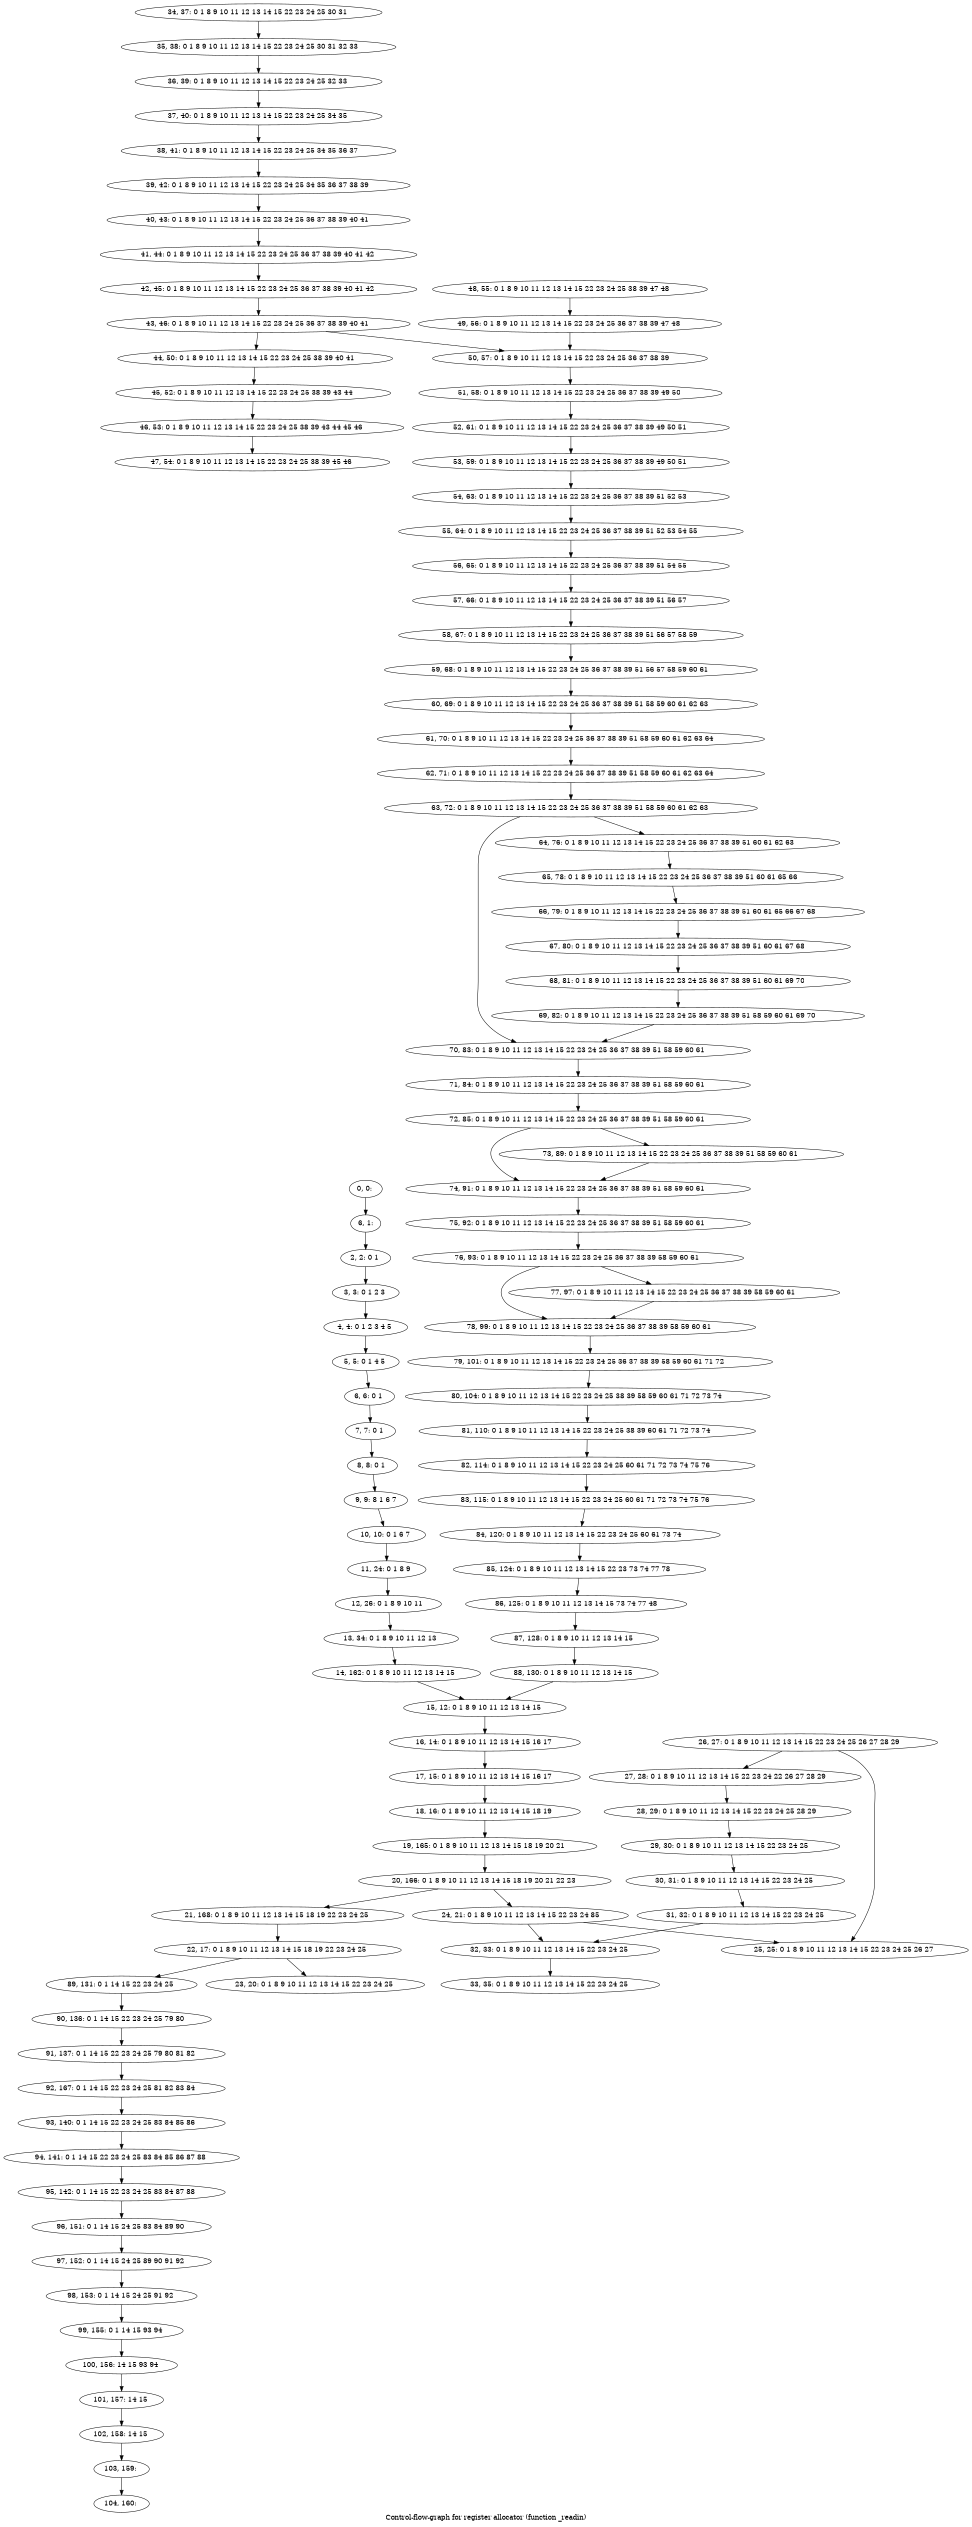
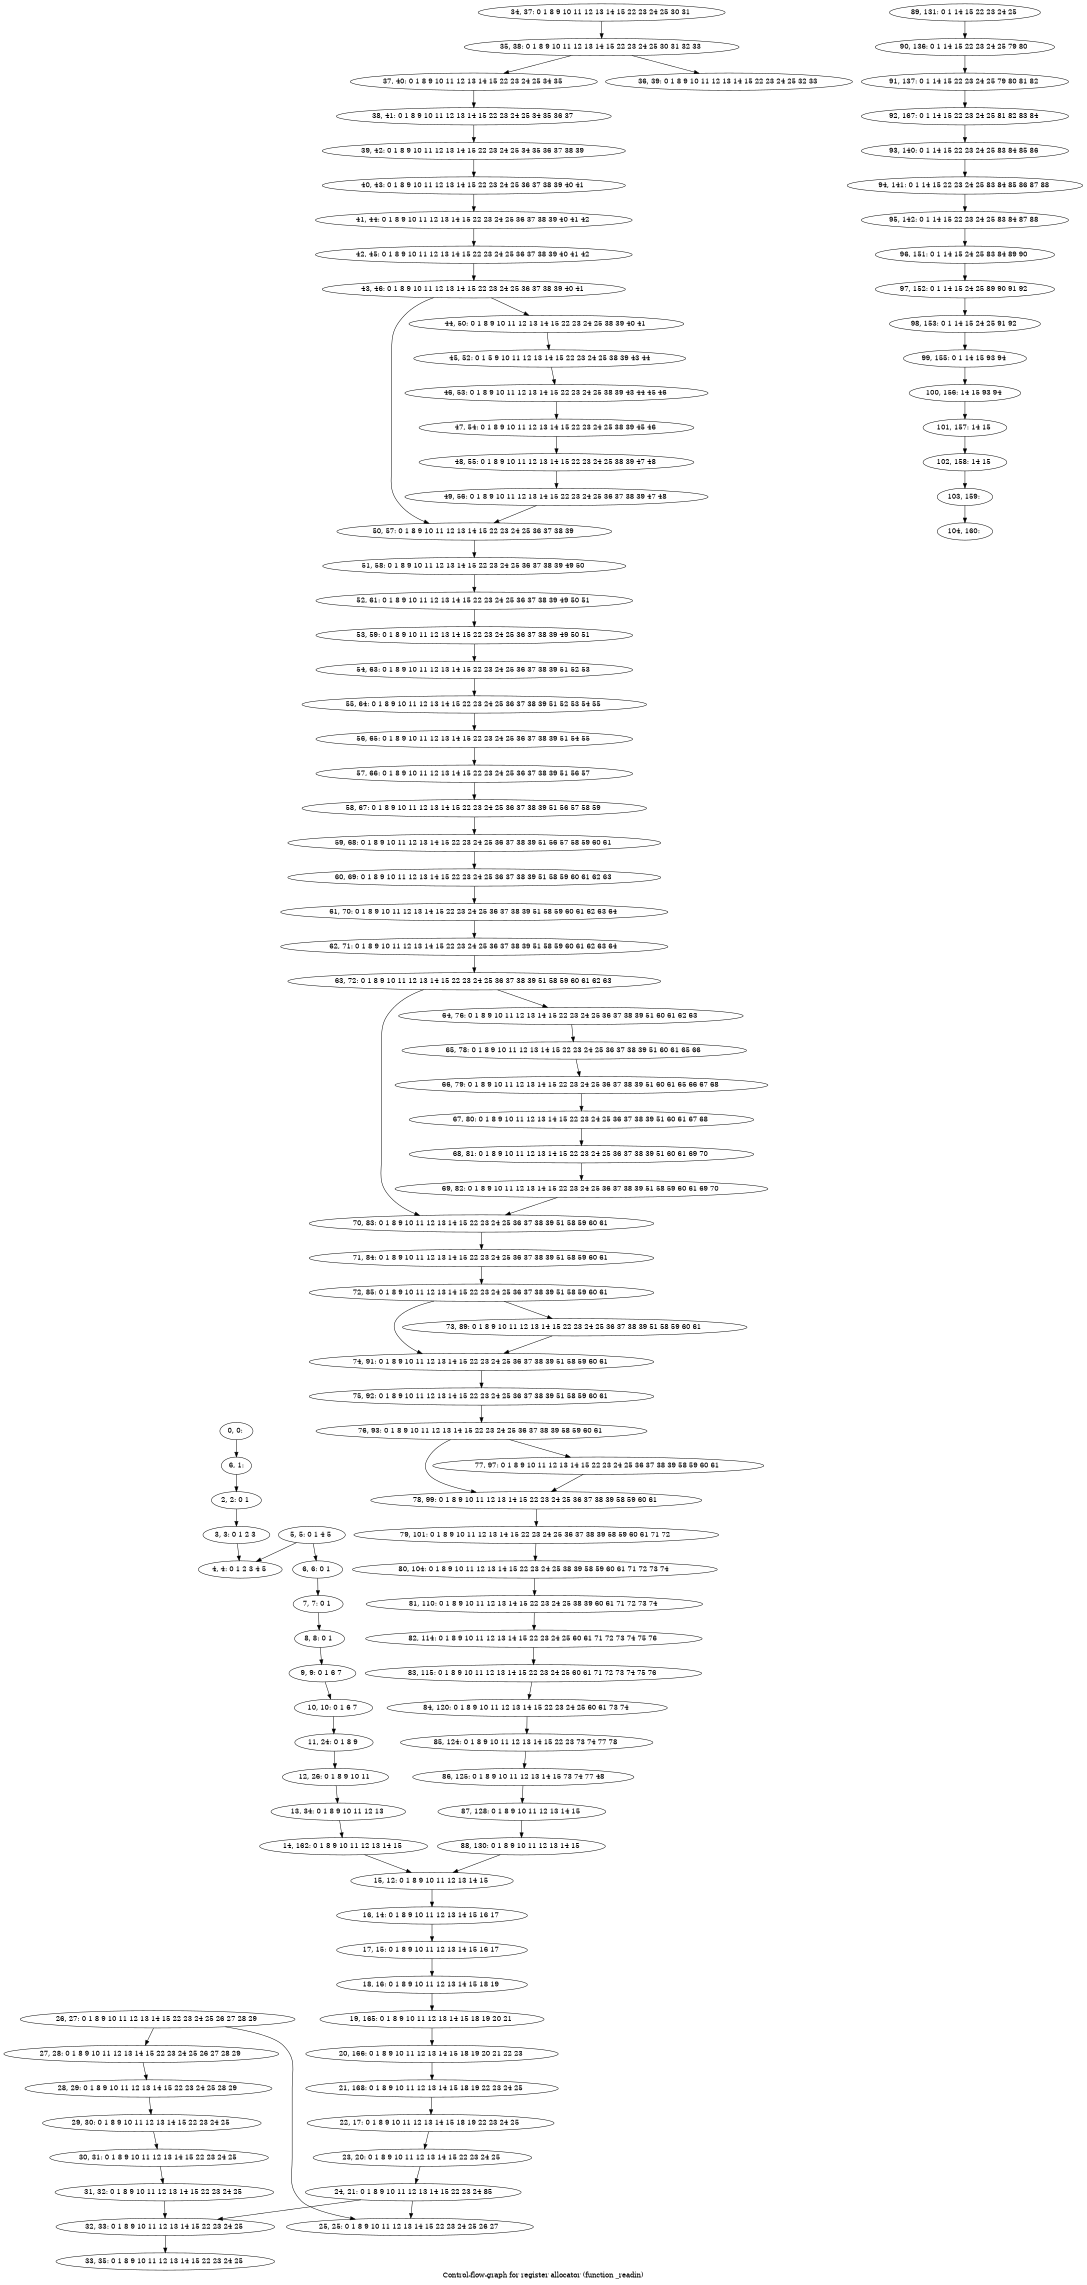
edge "36, 39: 0 1 8 9 10 11 12 13 14 15 22 23 24 25 32 33" -> "37, 40: 0 1 8 9 10 11 12 13 14 15 22 23 24 25 34 35": now "35, 38: 0 1 8 9 10 11 12 13 14 15 22 23 24 25 30 31 32 33" -> "37, 40: 0 1 8 9 10 11 12 13 14 15 22 23 24 25 34 35"
node "45, 52: 0 1 8 9 10 11 12 13 14 15 22 23 24 25 38 39 43 44": label "45, 52: 0 1 8 9 10 11 12 13 14 15 22 23 24 25 38 39 43 44" -> "45, 52: 0 1 5 9 10 11 12 13 14 15 22 23 24 25 38 39 43 44"
edge "47, 54: 0 1 8 9 10 11 12 13 14 15 22 23 24 25 38 39 45 46" -> "48, 55: 0 1 8 9 10 11 12 13 14 15 22 23 24 25 38 39 47 48": added
edge "4, 4: 0 1 2 3 4 5" -> "5, 5: 0 1 4 5": reversed
node "9, 9: 8 1 6 7": label "9, 9: 8 1 6 7" -> "9, 9: 0 1 6 7"
node "27, 28: 0 1 8 9 10 11 12 13 14 15 22 23 24 22 26 27 28 29": label "27, 28: 0 1 8 9 10 11 12 13 14 15 22 23 24 22 26 27 28 29" -> "27, 28: 0 1 8 9 10 11 12 13 14 15 22 23 24 25 26 27 28 29"
edge "20, 166: 0 1 8 9 10 11 12 13 14 15 18 19 20 21 22 23" -> "24, 21: 0 1 8 9 10 11 12 13 14 15 22 23 24 85": now "23, 20: 0 1 8 9 10 11 12 13 14 15 22 23 24 25" -> "24, 21: 0 1 8 9 10 11 12 13 14 15 22 23 24 85"
edge "22, 17: 0 1 8 9 10 11 12 13 14 15 18 19 22 23 24 25" -> "89, 131: 0 1 14 15 22 23 24 25": removed
